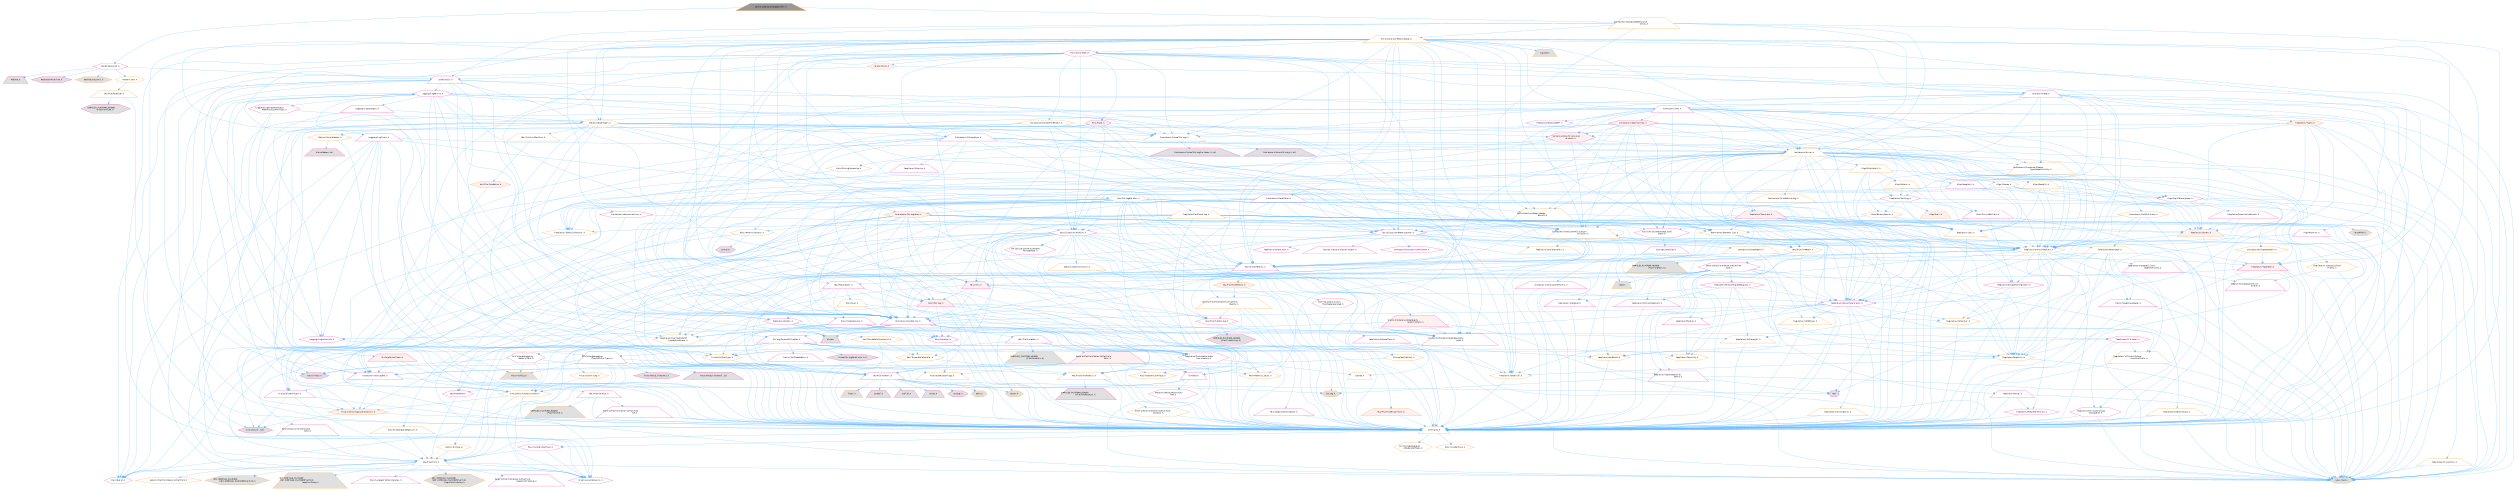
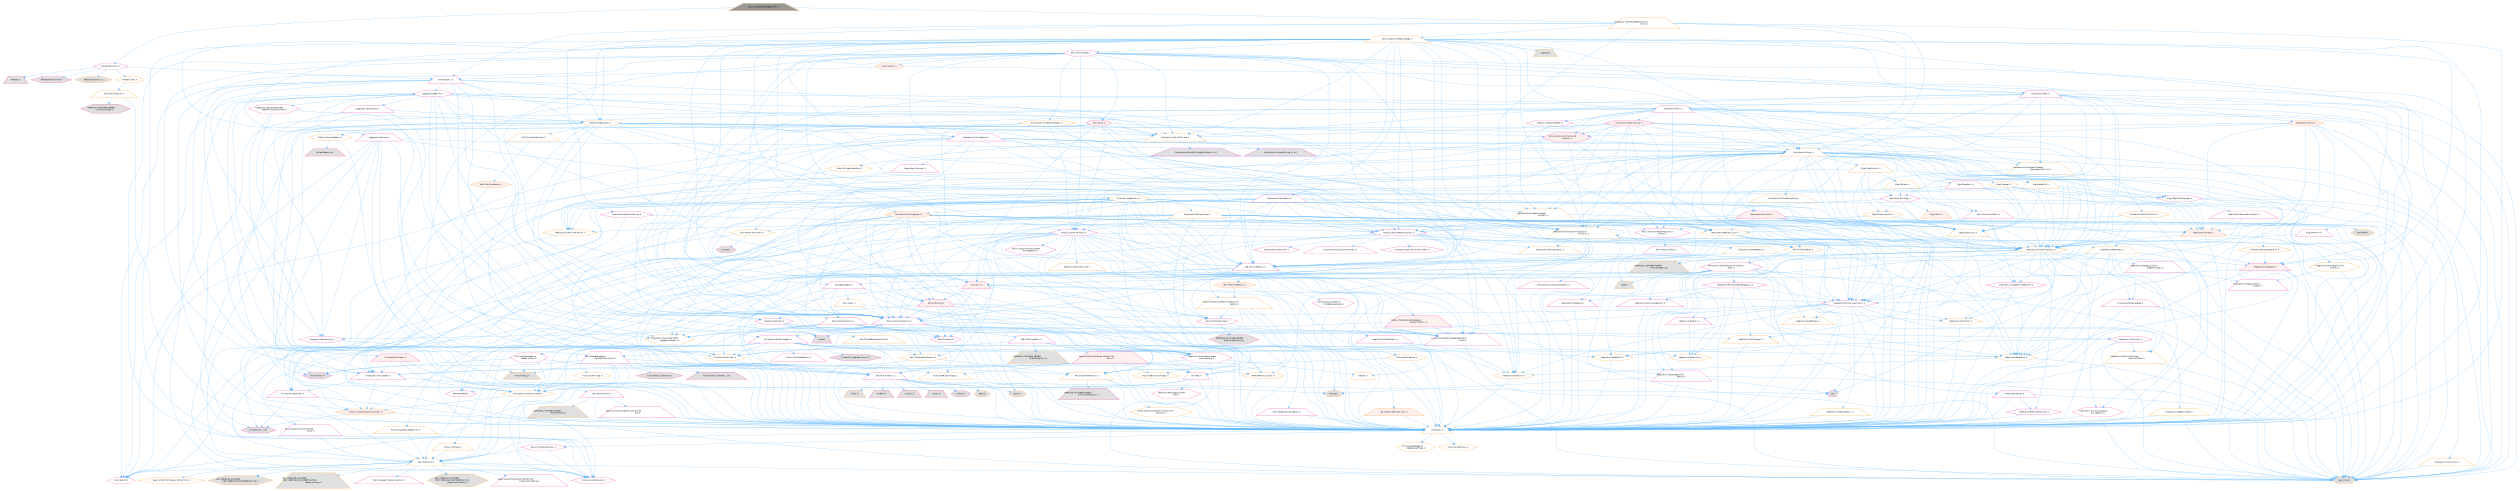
node "HAL/ThreadSafeCounter64.h": shape hexagon -> trapezium
node "Traits/IntType.h": shape hexagon -> trapezium
